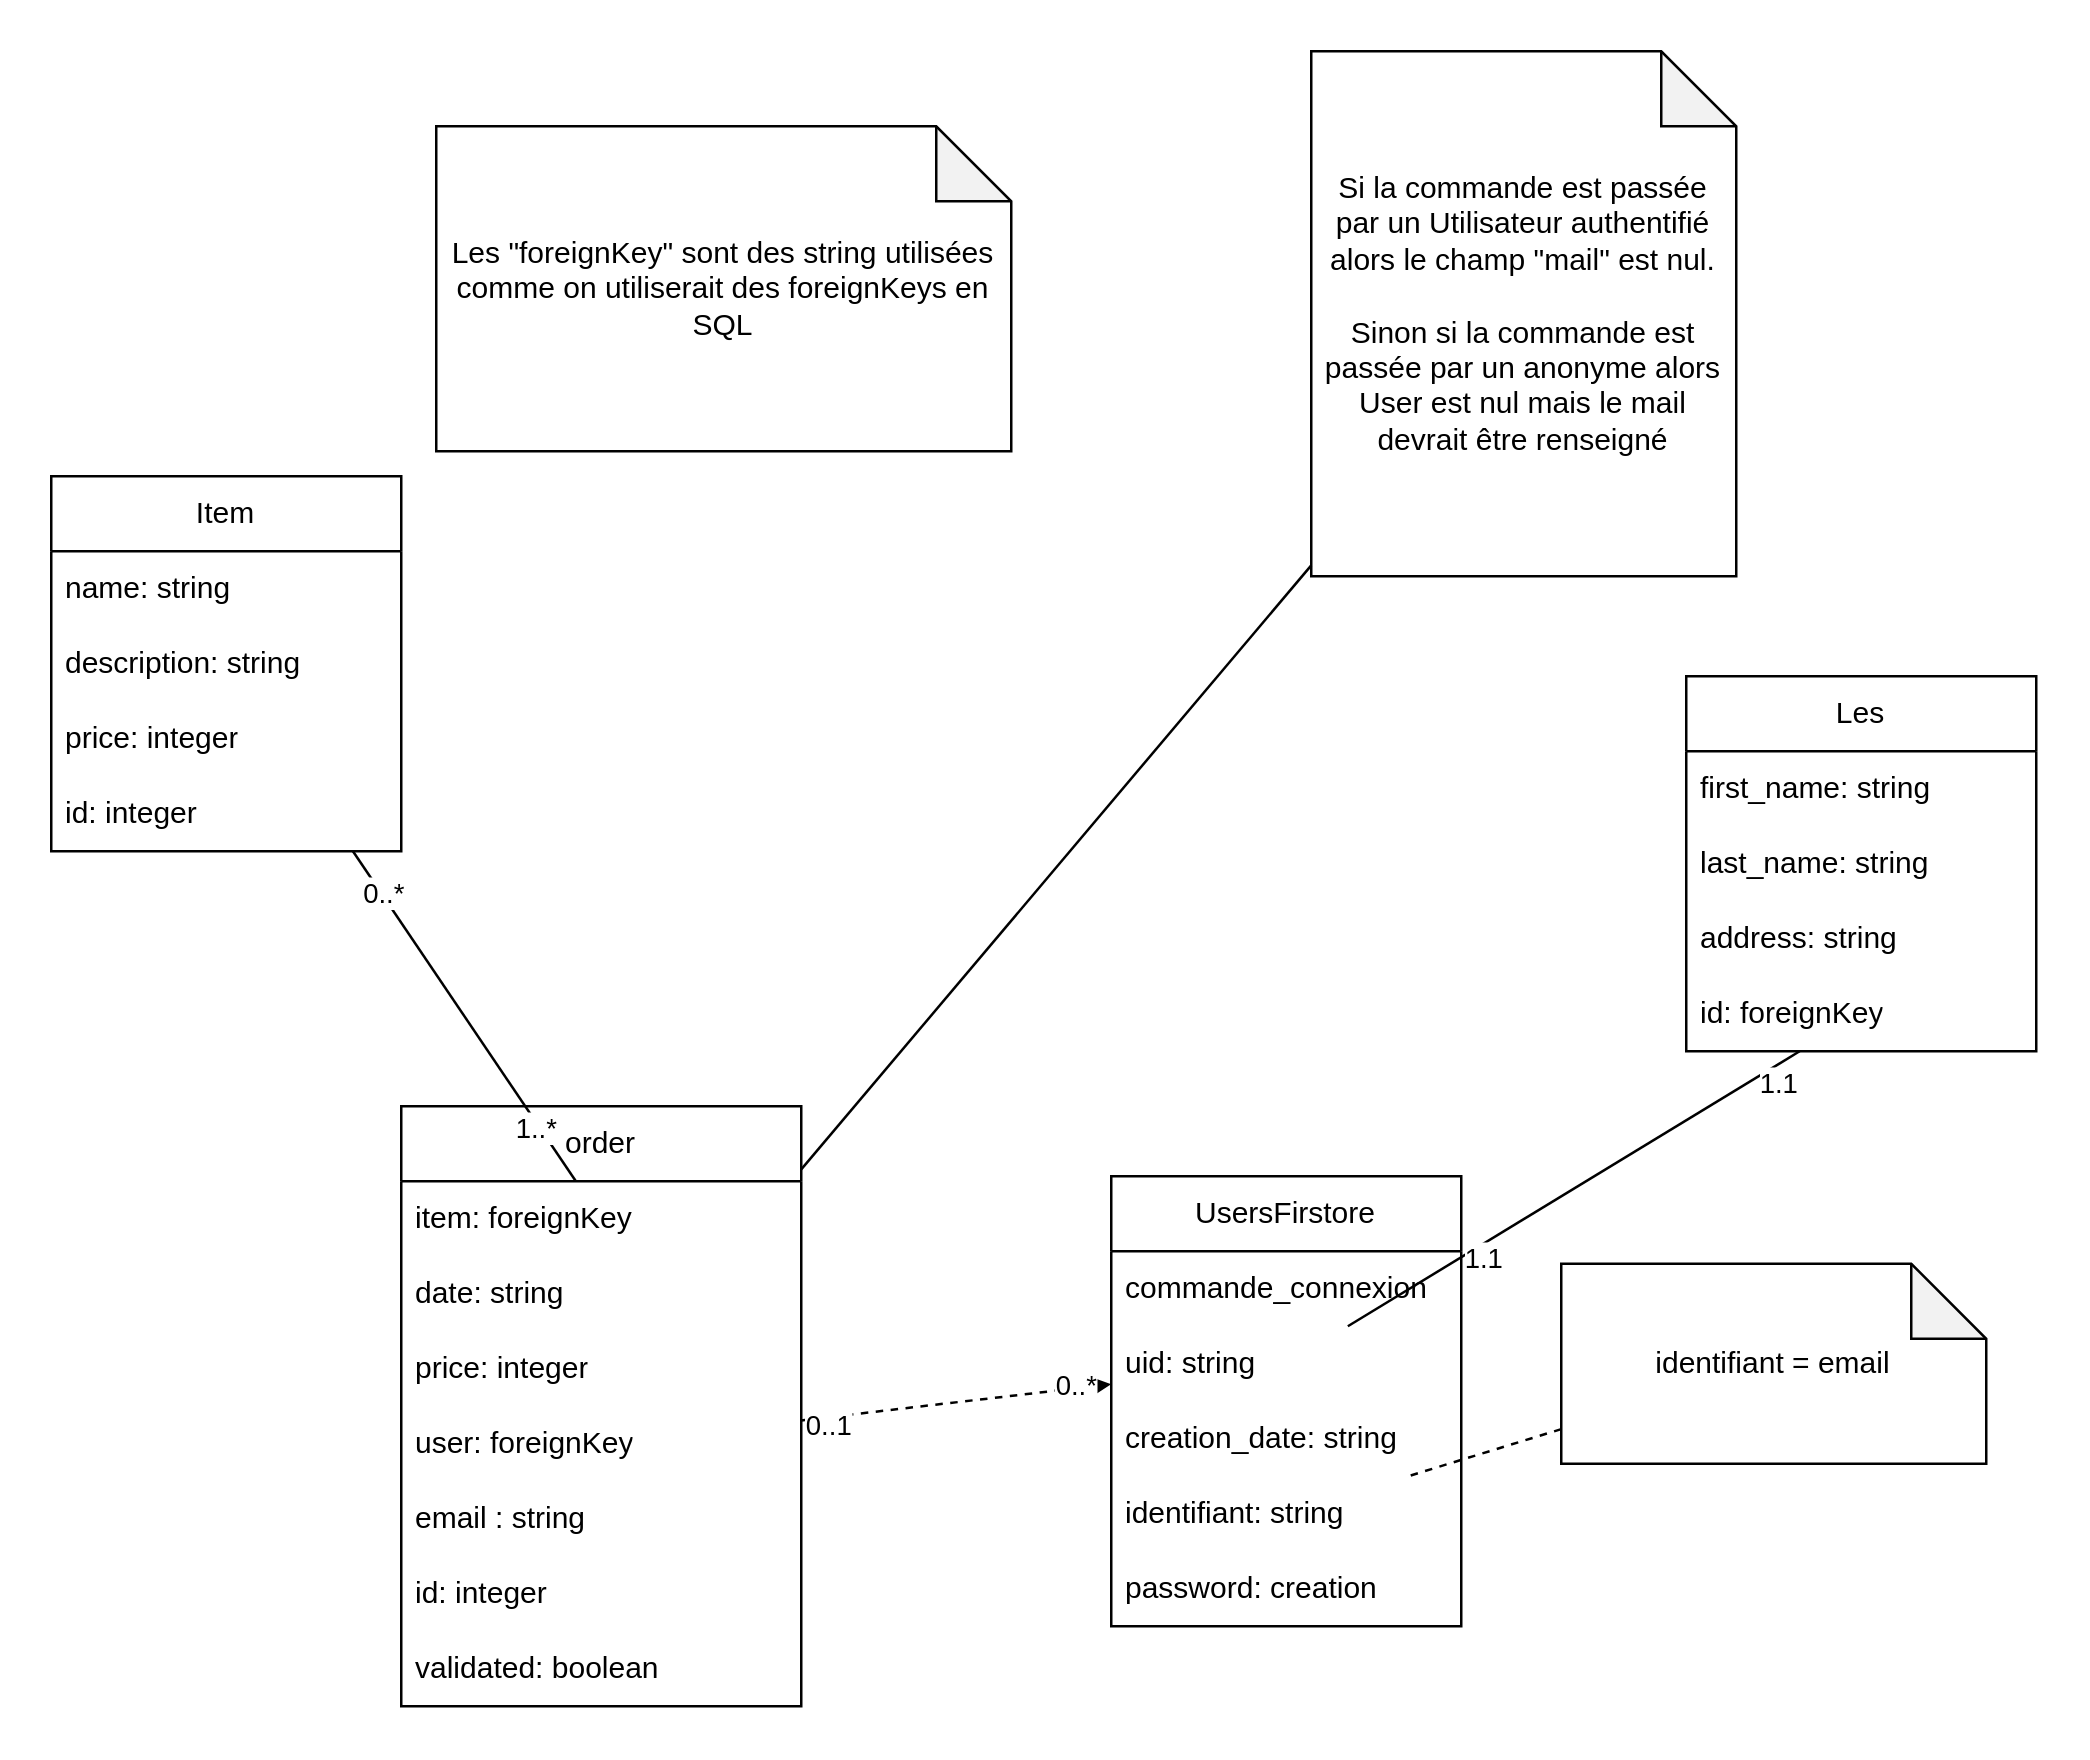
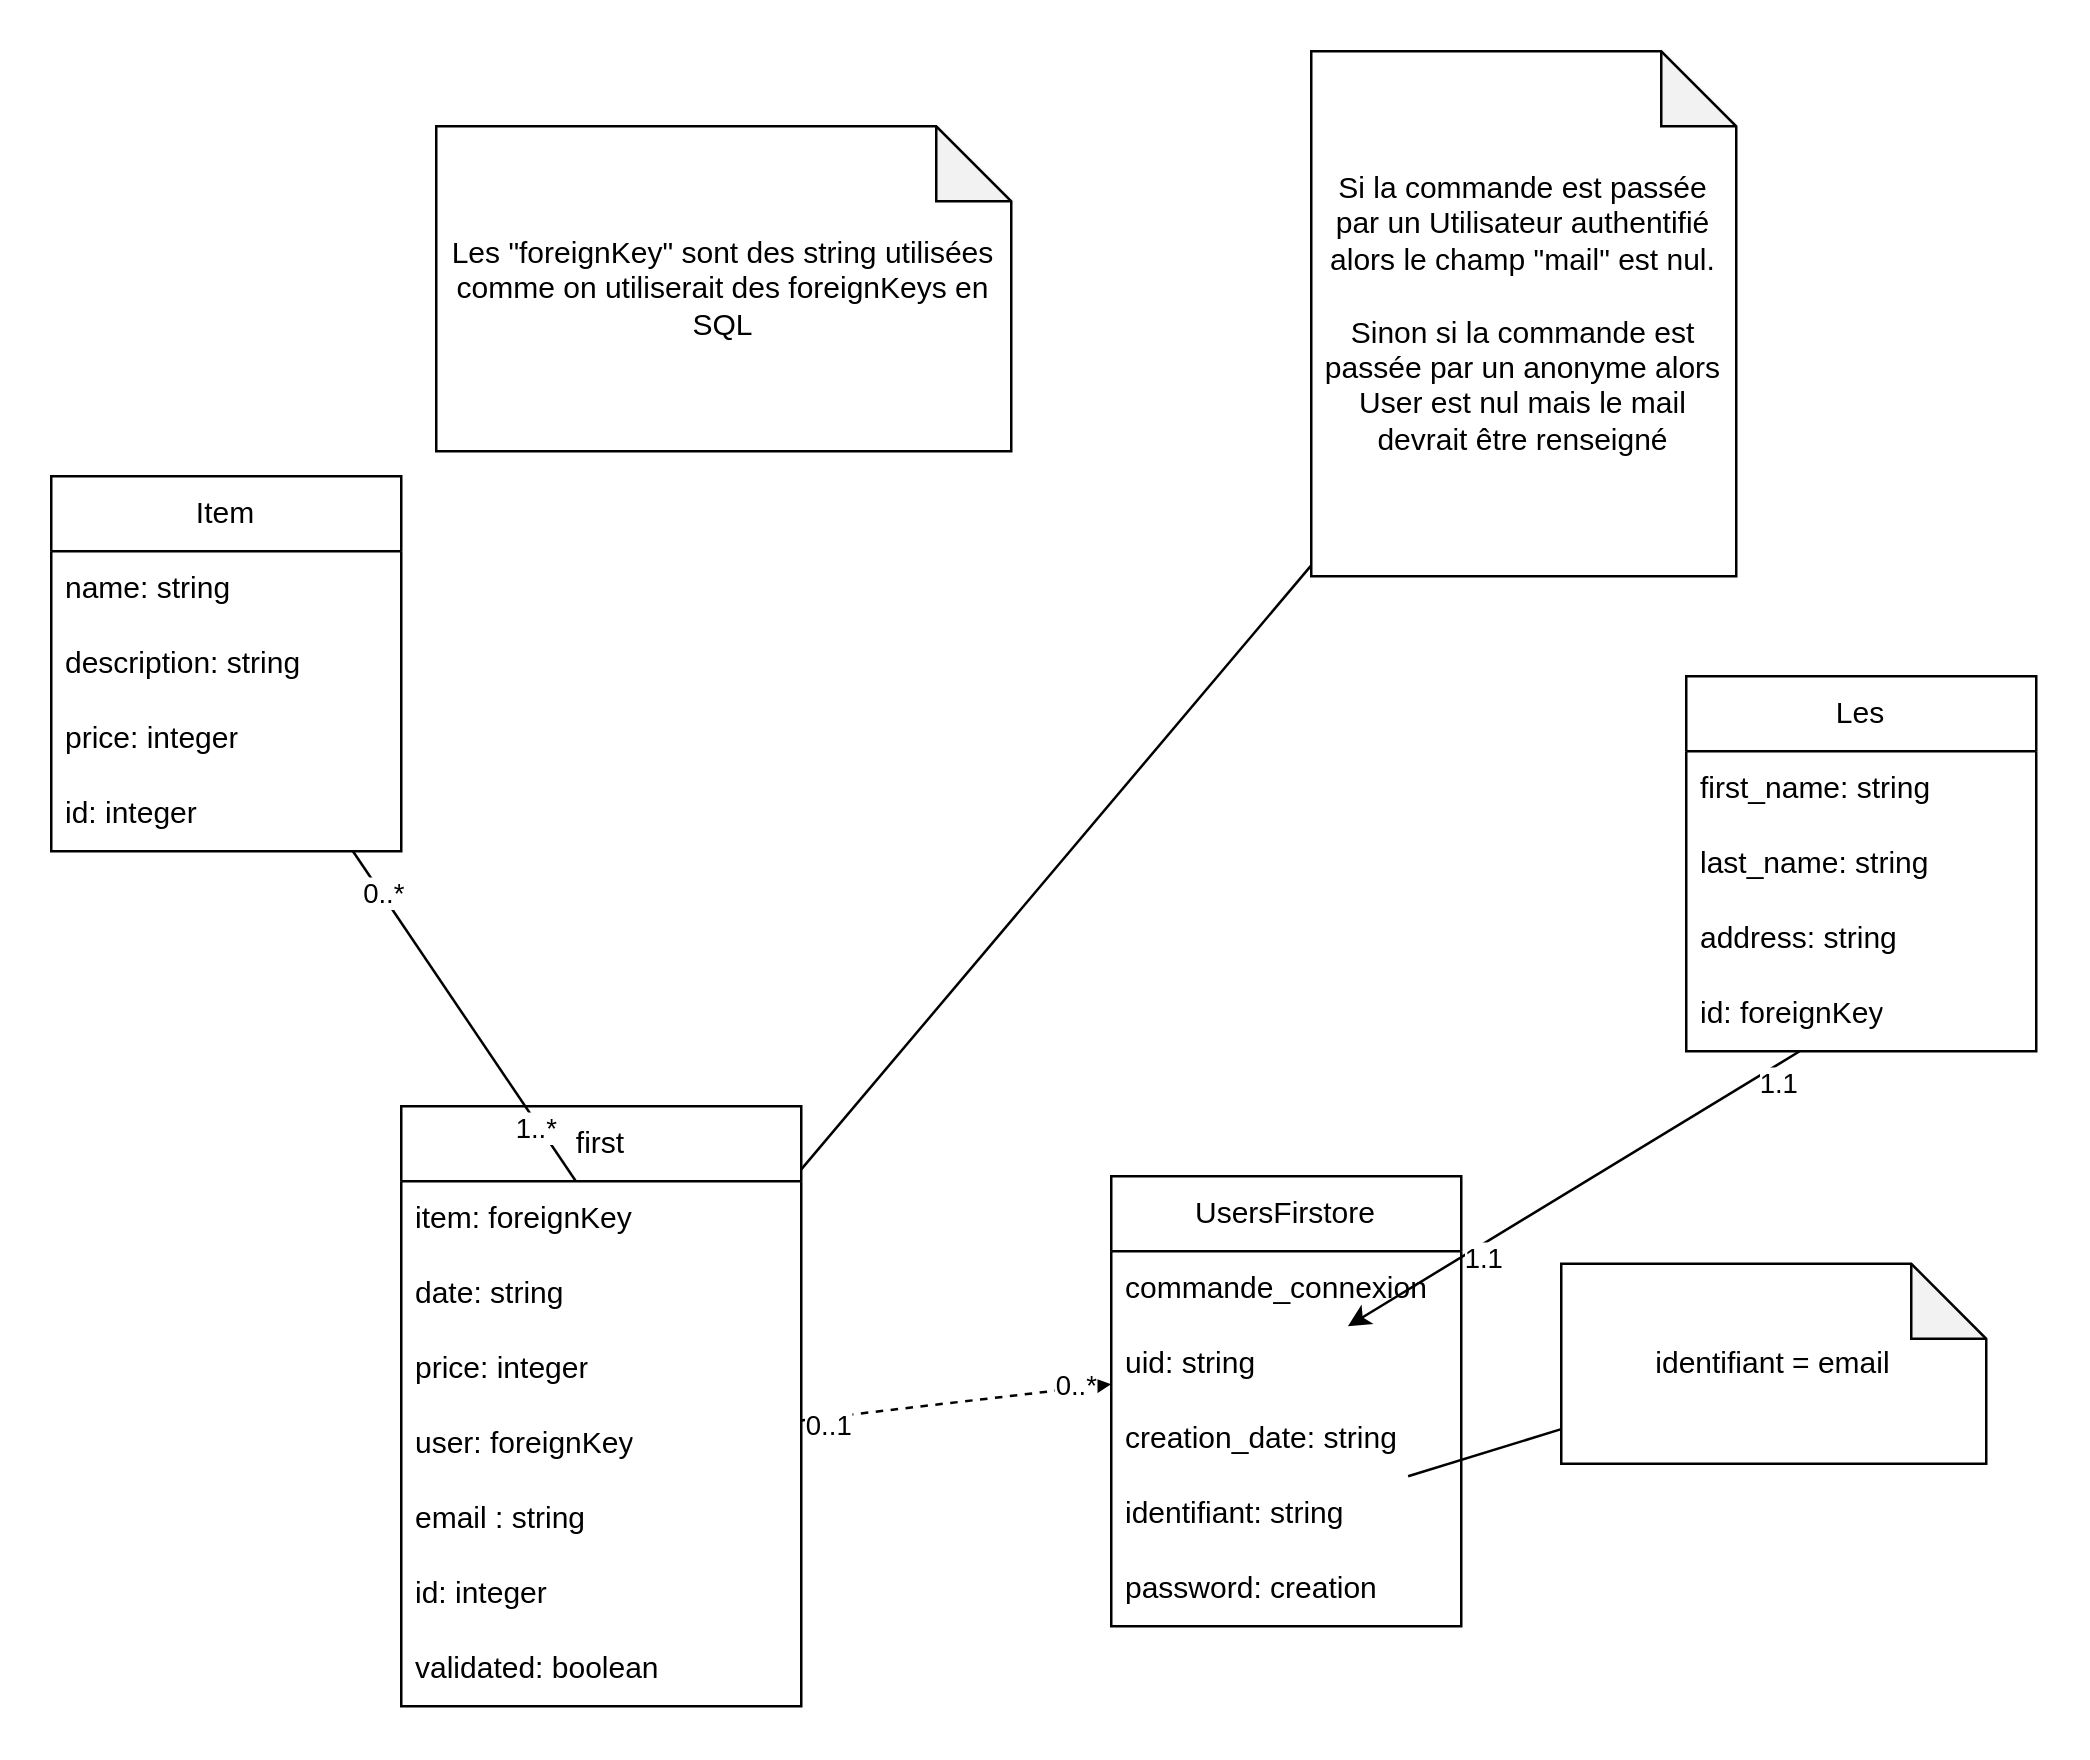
node "order": label "order" -> "first"
edge "id: foreignKey" -- "uid: string": arrowhead none -> classic
edge "identifiant = email" -- "identifiant: string": style dashed -> solid
